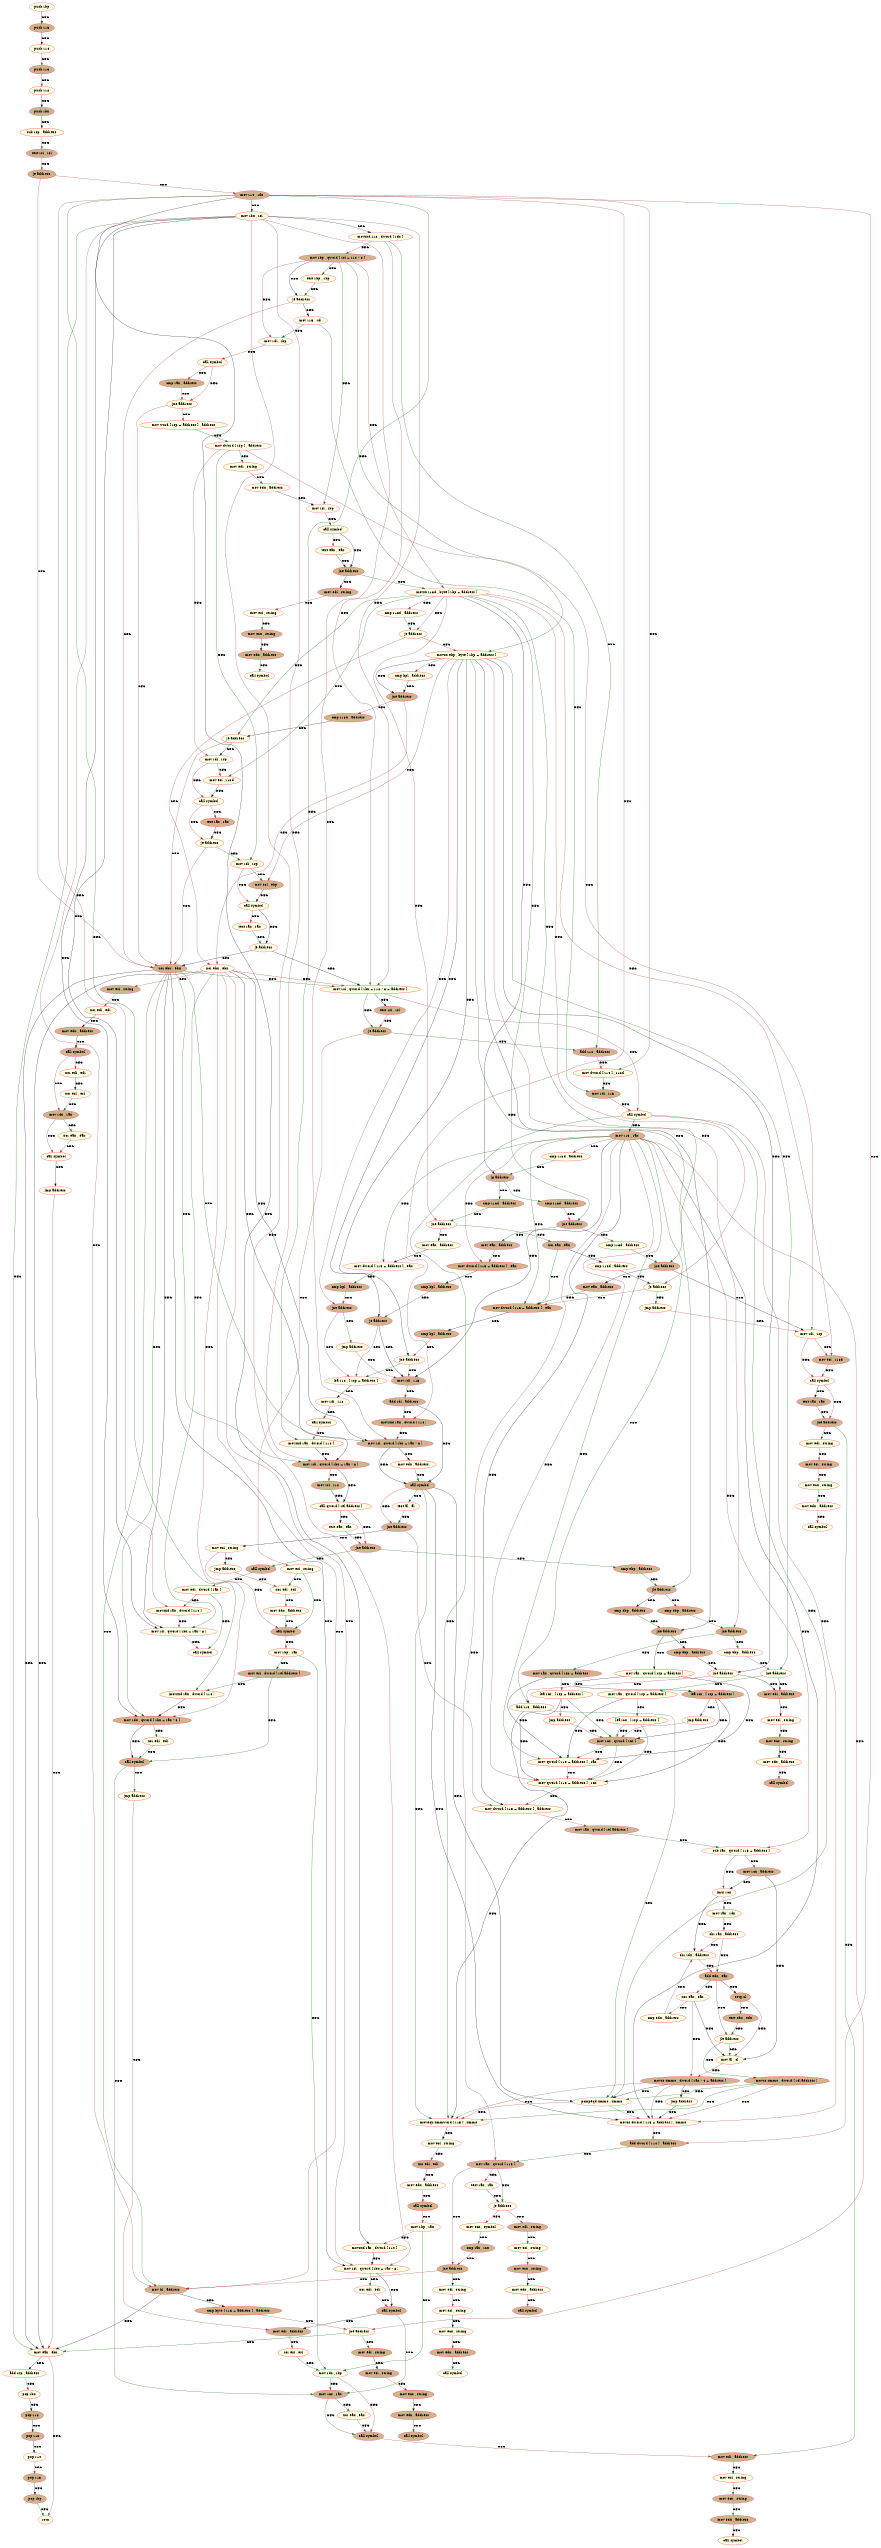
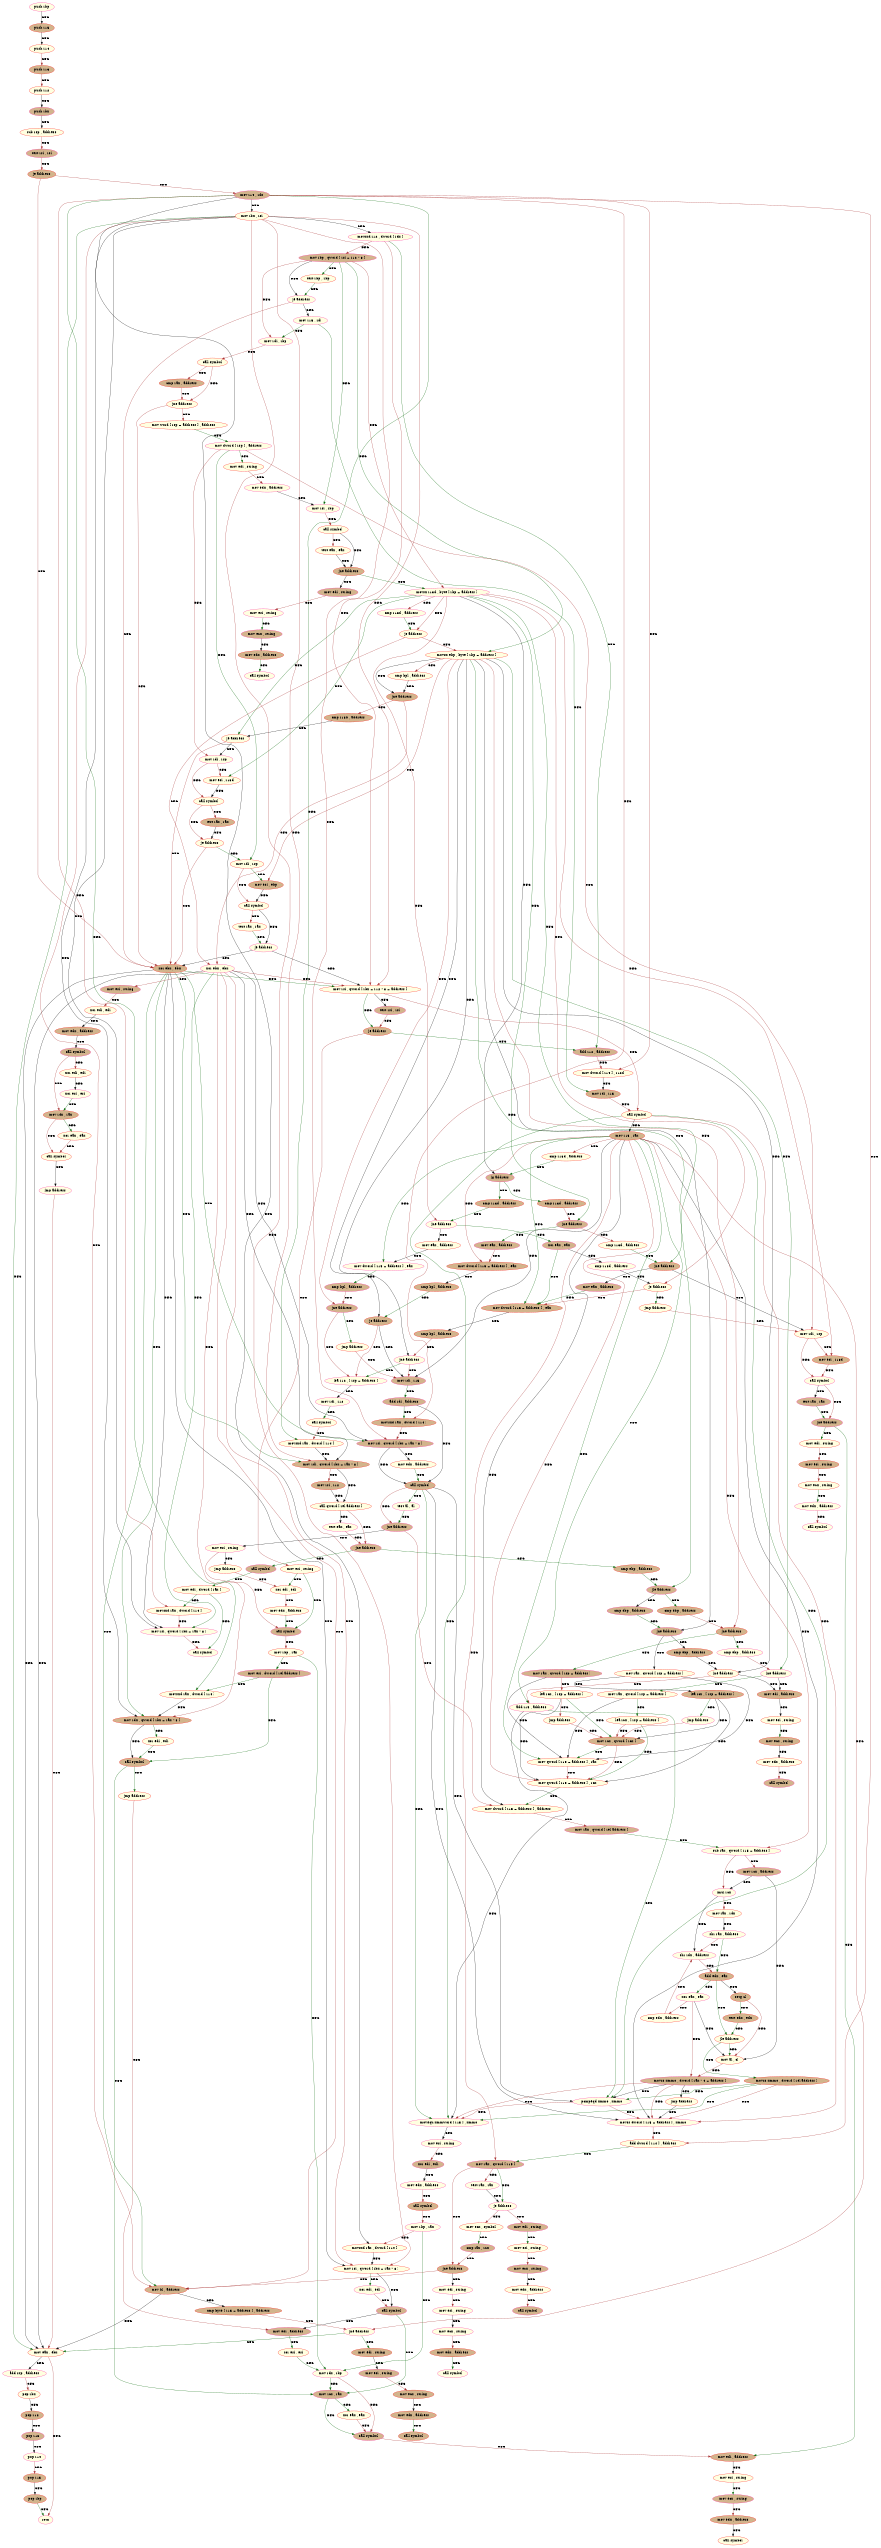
node "add dword [ r14 ] , address": fillcolor tan -> lightyellow
